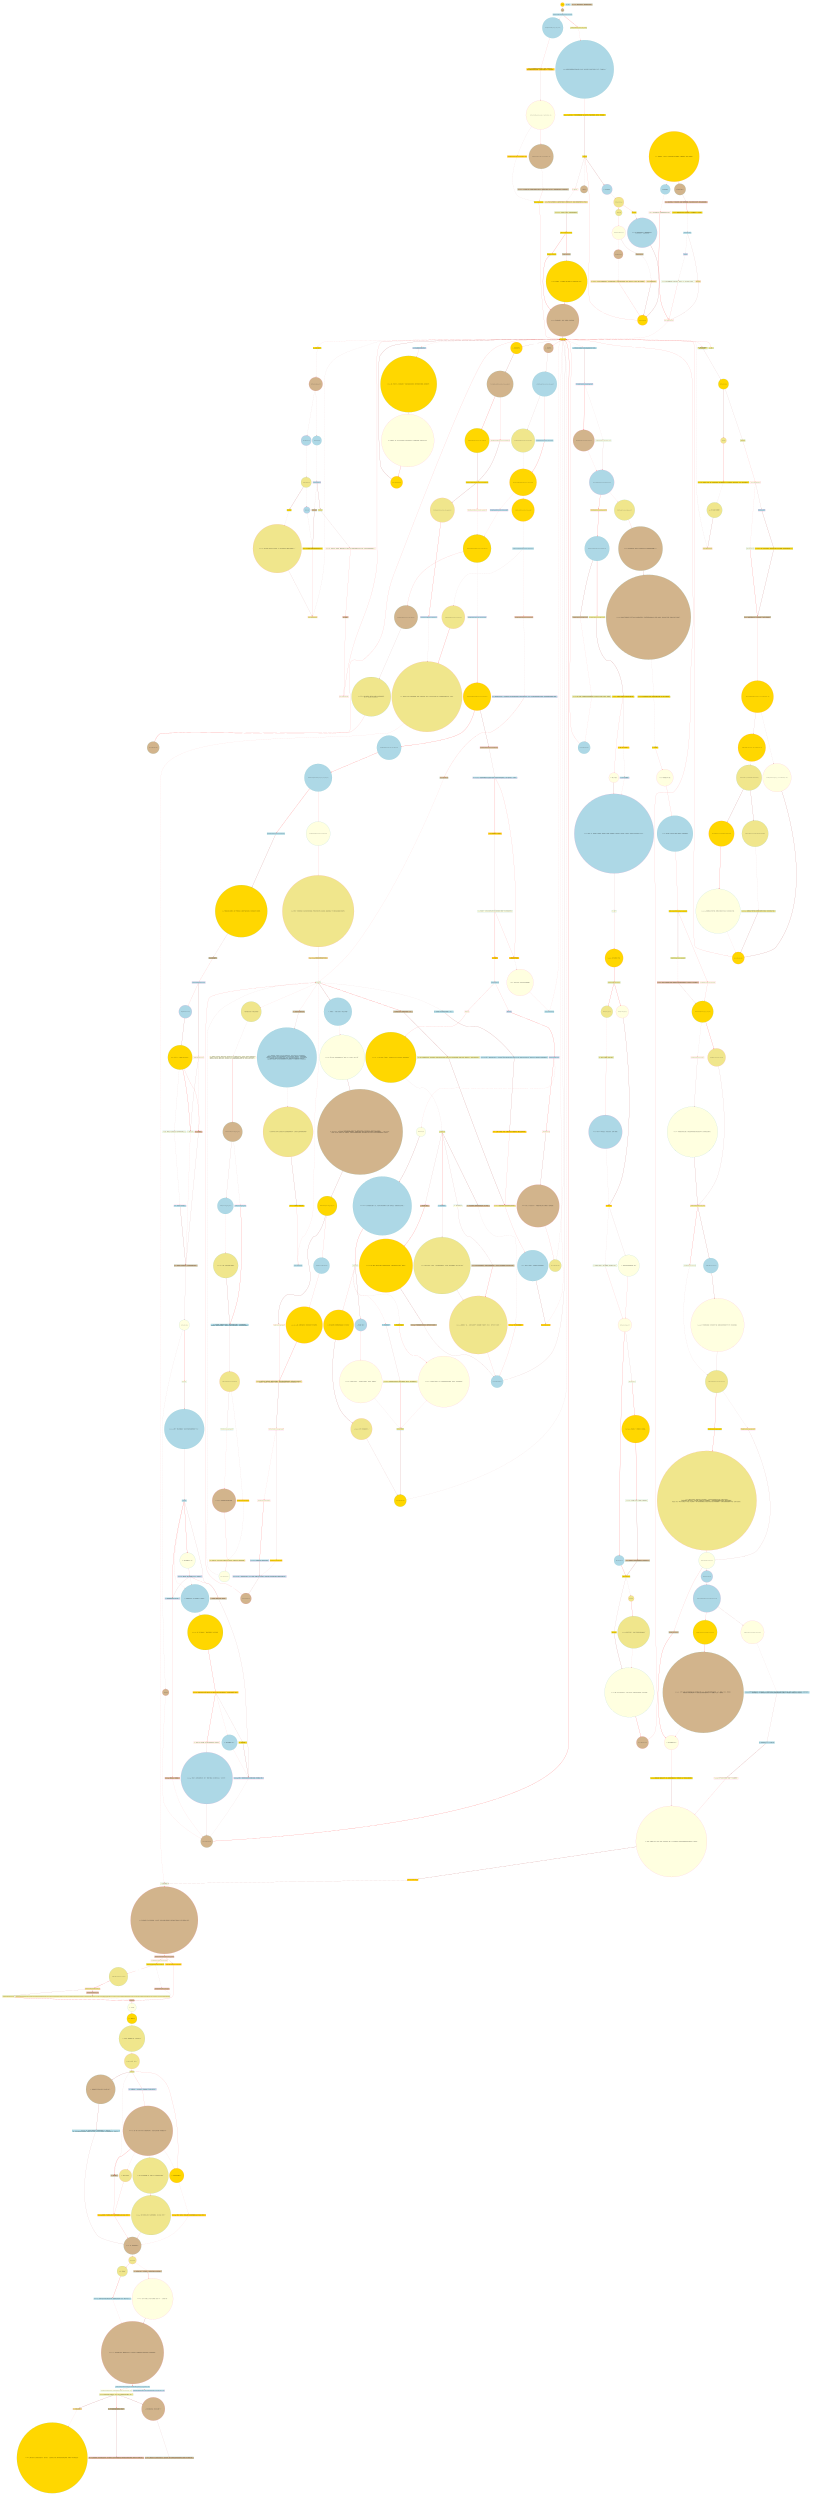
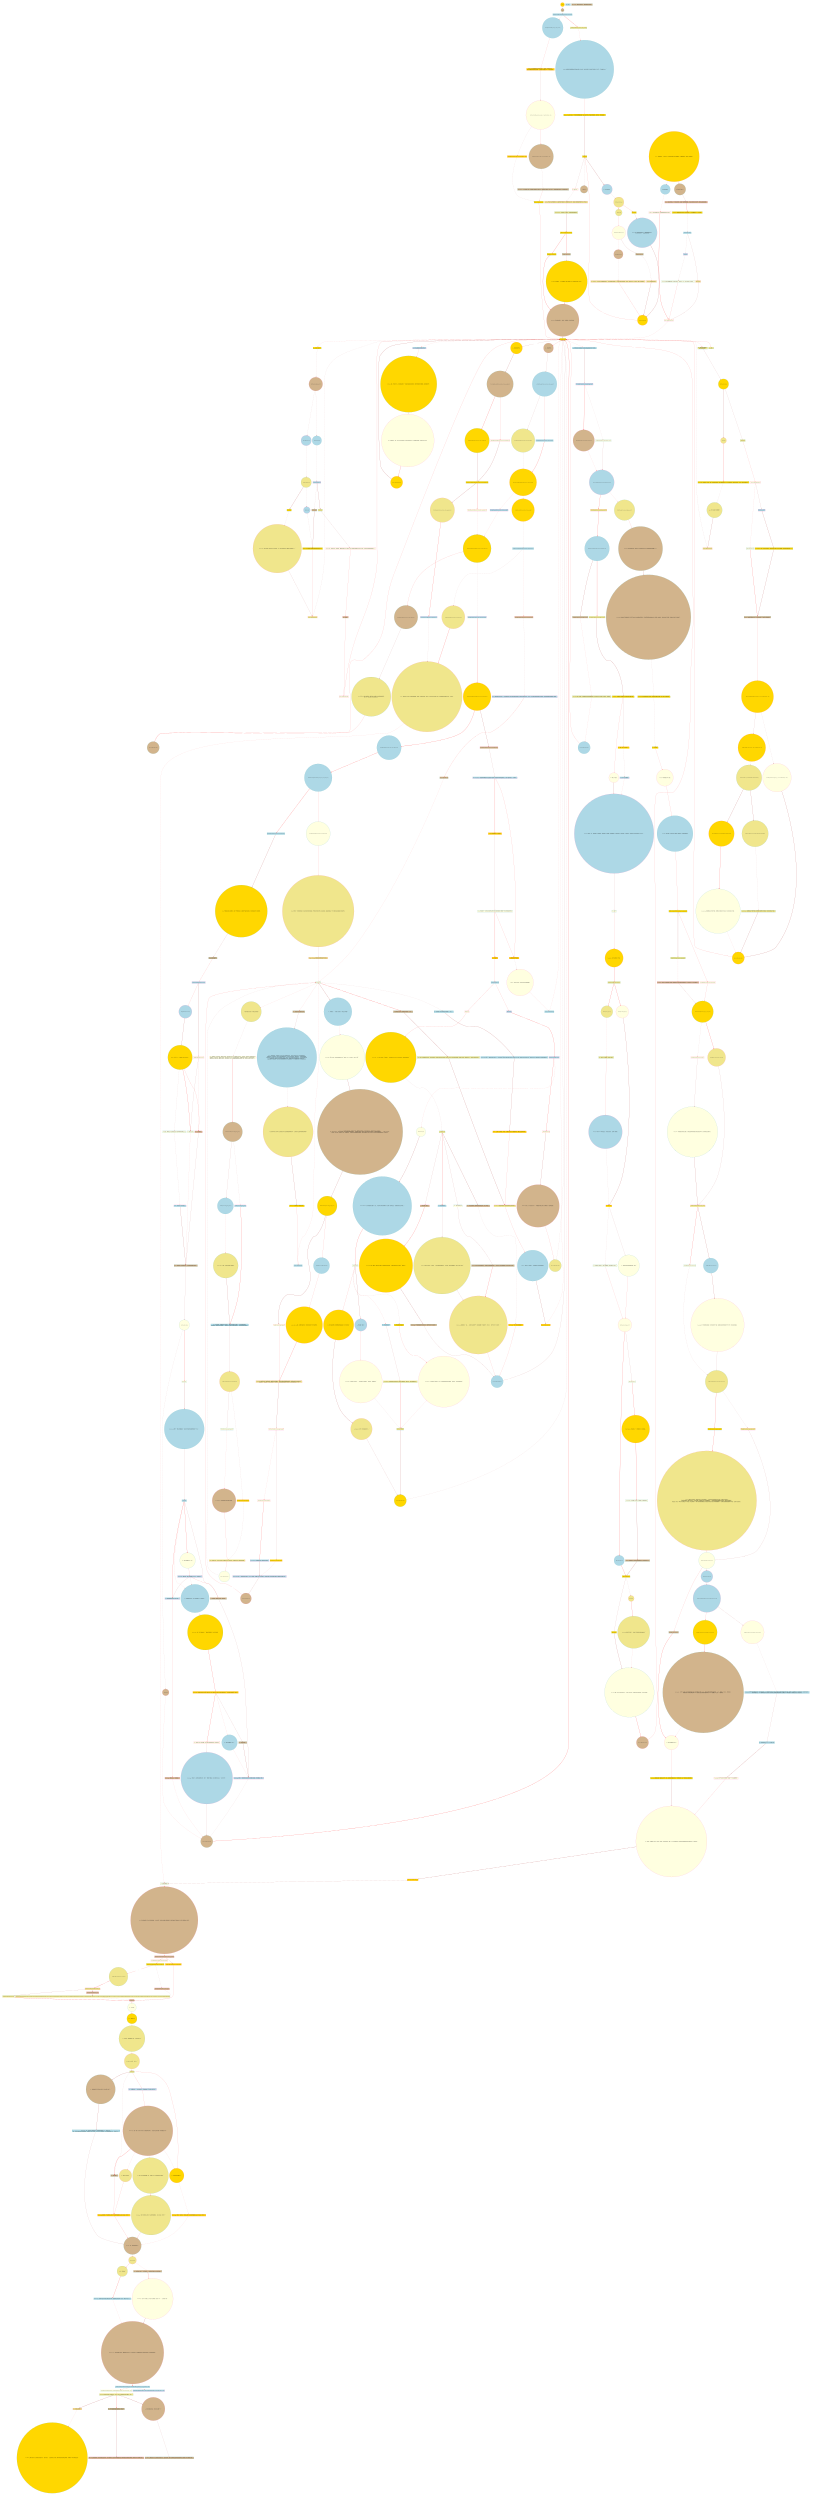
node "You: “风没有让我等。”": fillcolor gold -> tan
